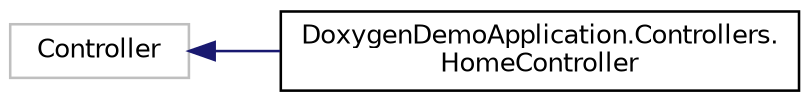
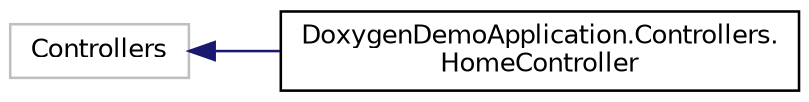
node "Controller": label "Controller" -> "Controllers"
